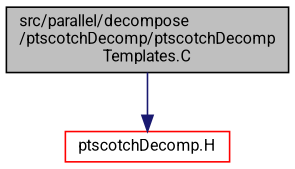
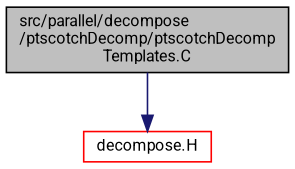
node "ptscotchDecomp.H": label "ptscotchDecomp.H" -> "decompose.H"
